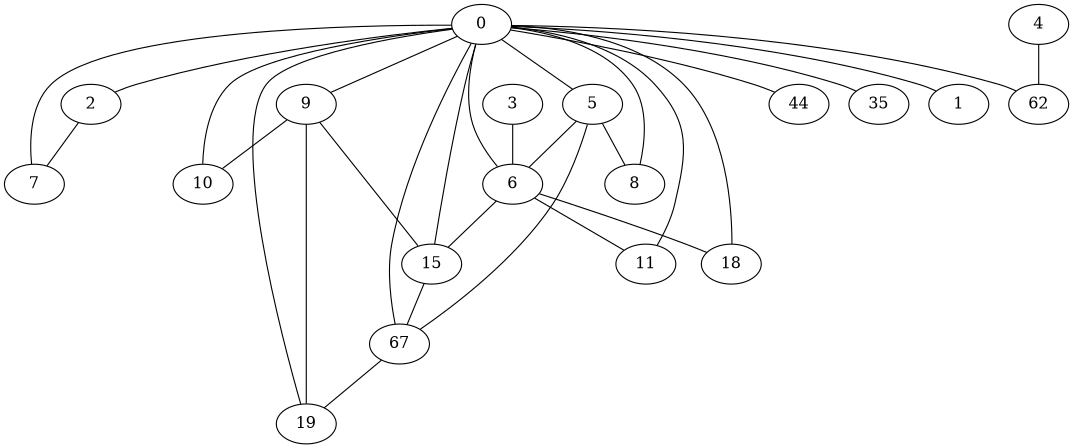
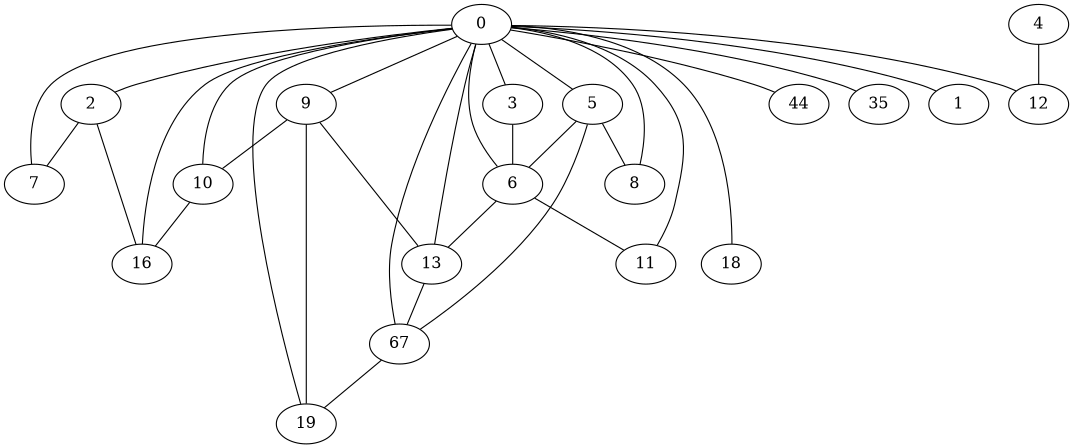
edge "0" -- "3": added
node "62": label "62" -> "12"
edge "6" -- "18": removed
node "16": added
node "15": label "15" -> "13"
